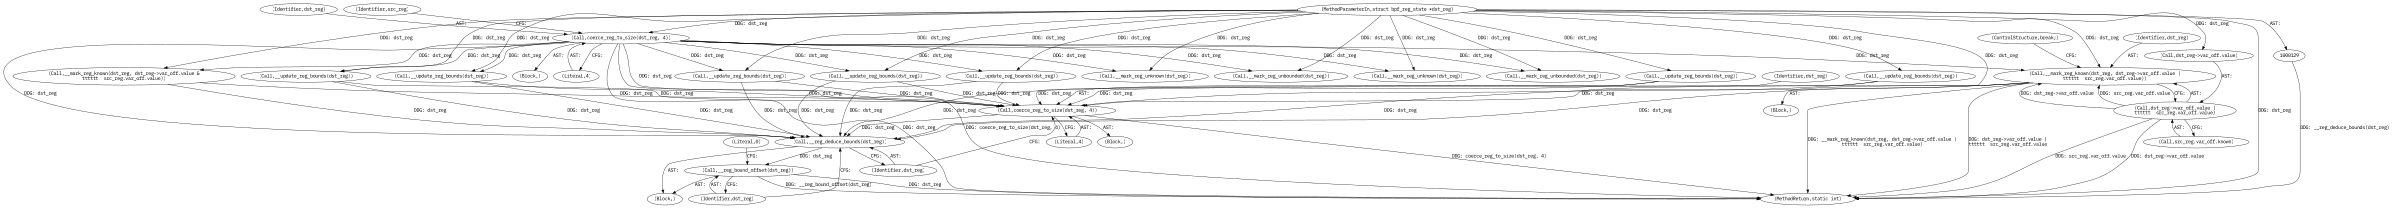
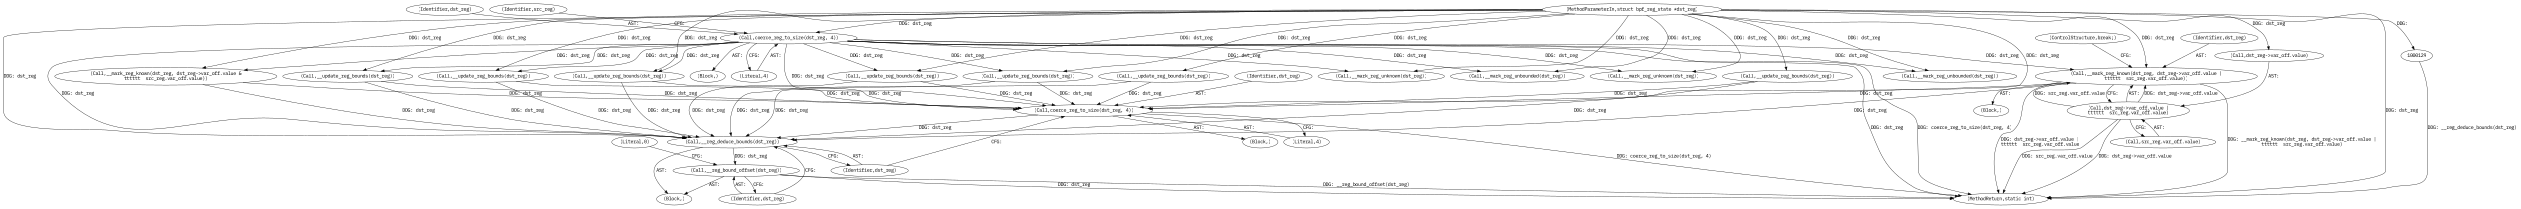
edge "(MethodParameterIn,struct bpf_reg_state *dst_reg)" -> "(Call,__reg_deduce_bounds(dst_reg))": added, label "DDG: dst_reg"
edge "(MethodParameterIn,struct bpf_reg_state *dst_reg)" -> "1000129": label "AST: " -> "DDG: "
node "(Call,src_reg.var_off.known)": label "(Call,src_reg.var_off.known)" -> "(Call,src_reg.var_off.value)"
